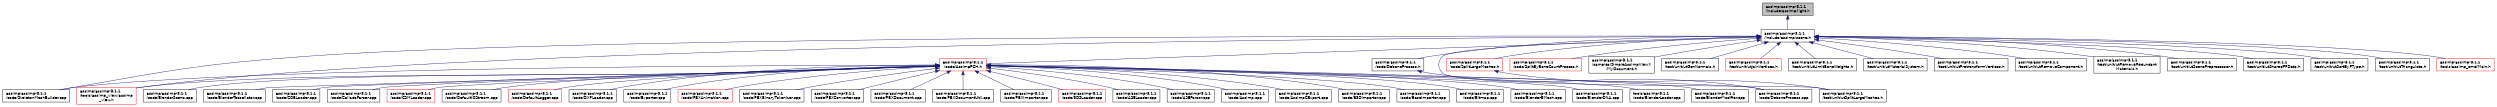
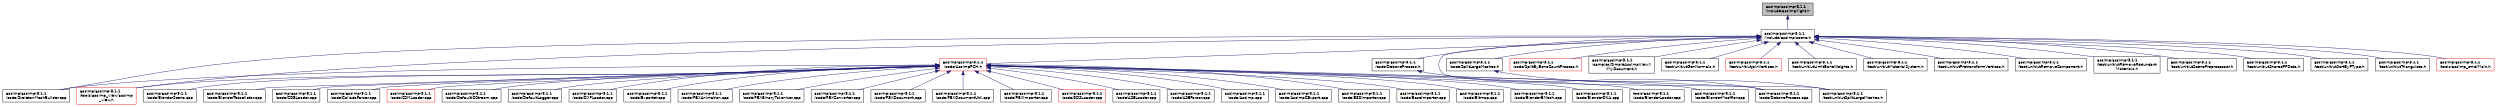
node "assimp/assimp-3.1.1 /code/SplitLargeMeshes.h": color red -> black
node "assimp/assimp-3.1.1 /code/DefaultLogger.cpp": color red -> black
node "assimp/assimp-3.1.1 /code/FBXAnimation.cpp": color red -> black
